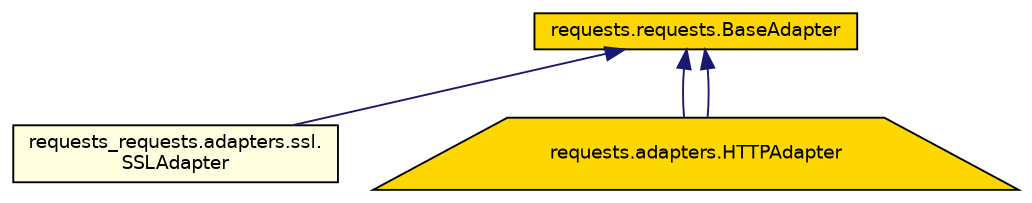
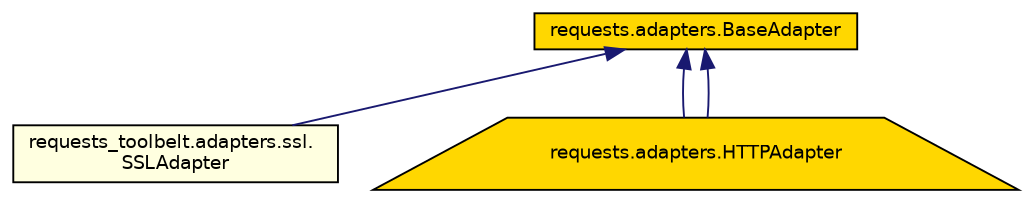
node "requests.requests.BaseAdapter": label "requests.requests.BaseAdapter" -> "requests.adapters.BaseAdapter"
node "requests_requests.adapters.ssl. SSLAdapter": label "requests_requests.adapters.ssl. SSLAdapter" -> "requests_toolbelt.adapters.ssl. SSLAdapter"
